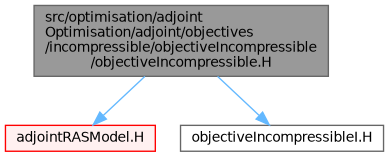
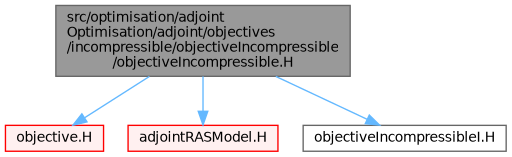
node "objective.H": added
